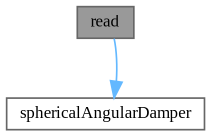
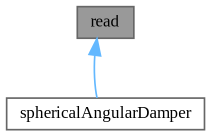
edge "read" -> "sphericalAngularDamper": reversed
